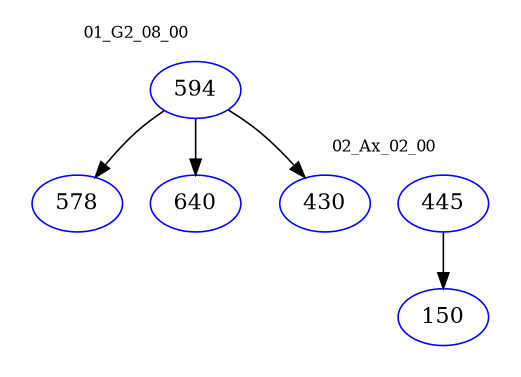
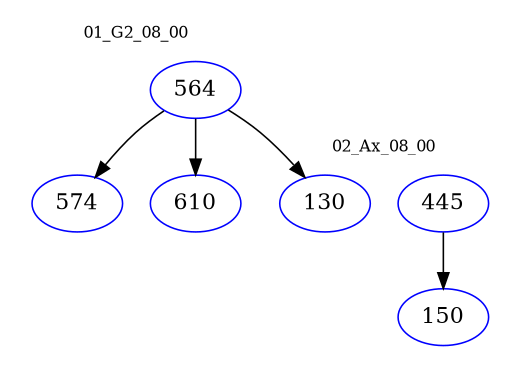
node "594": label "594" -> "564"
cluster "02_Ax_02_00": label "02_Ax_02_00" -> "02_Ax_08_00"
node "578": label "578" -> "574"
node "640": label "640" -> "610"
node "430": label "430" -> "130"
